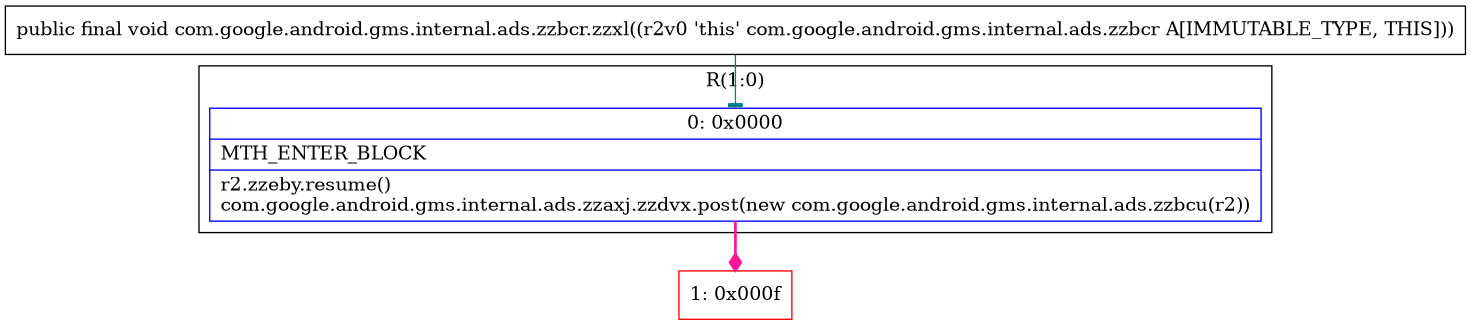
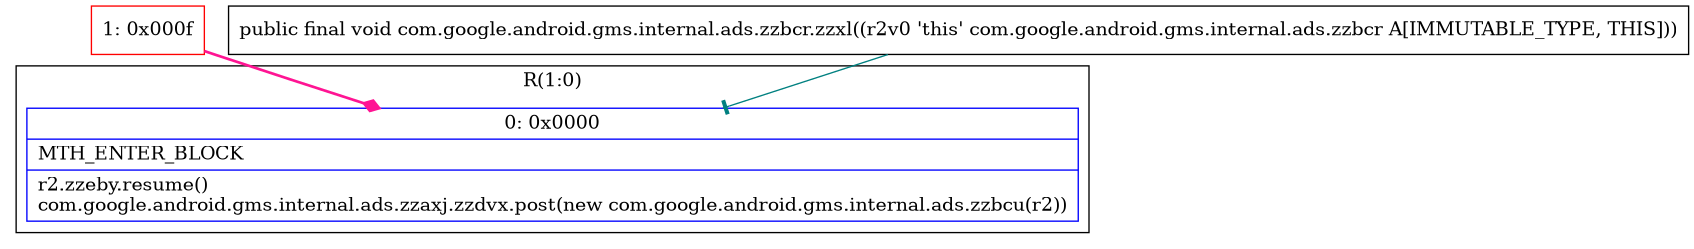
edge "0: 0x0000" -> "1: 0x000f": reversed
